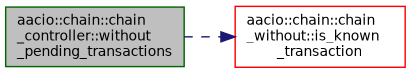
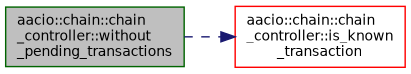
node "aacio::chain::chain _without::is_known _transaction": label "aacio::chain::chain _without::is_known _transaction" -> "aacio::chain::chain _controller::is_known _transaction"
